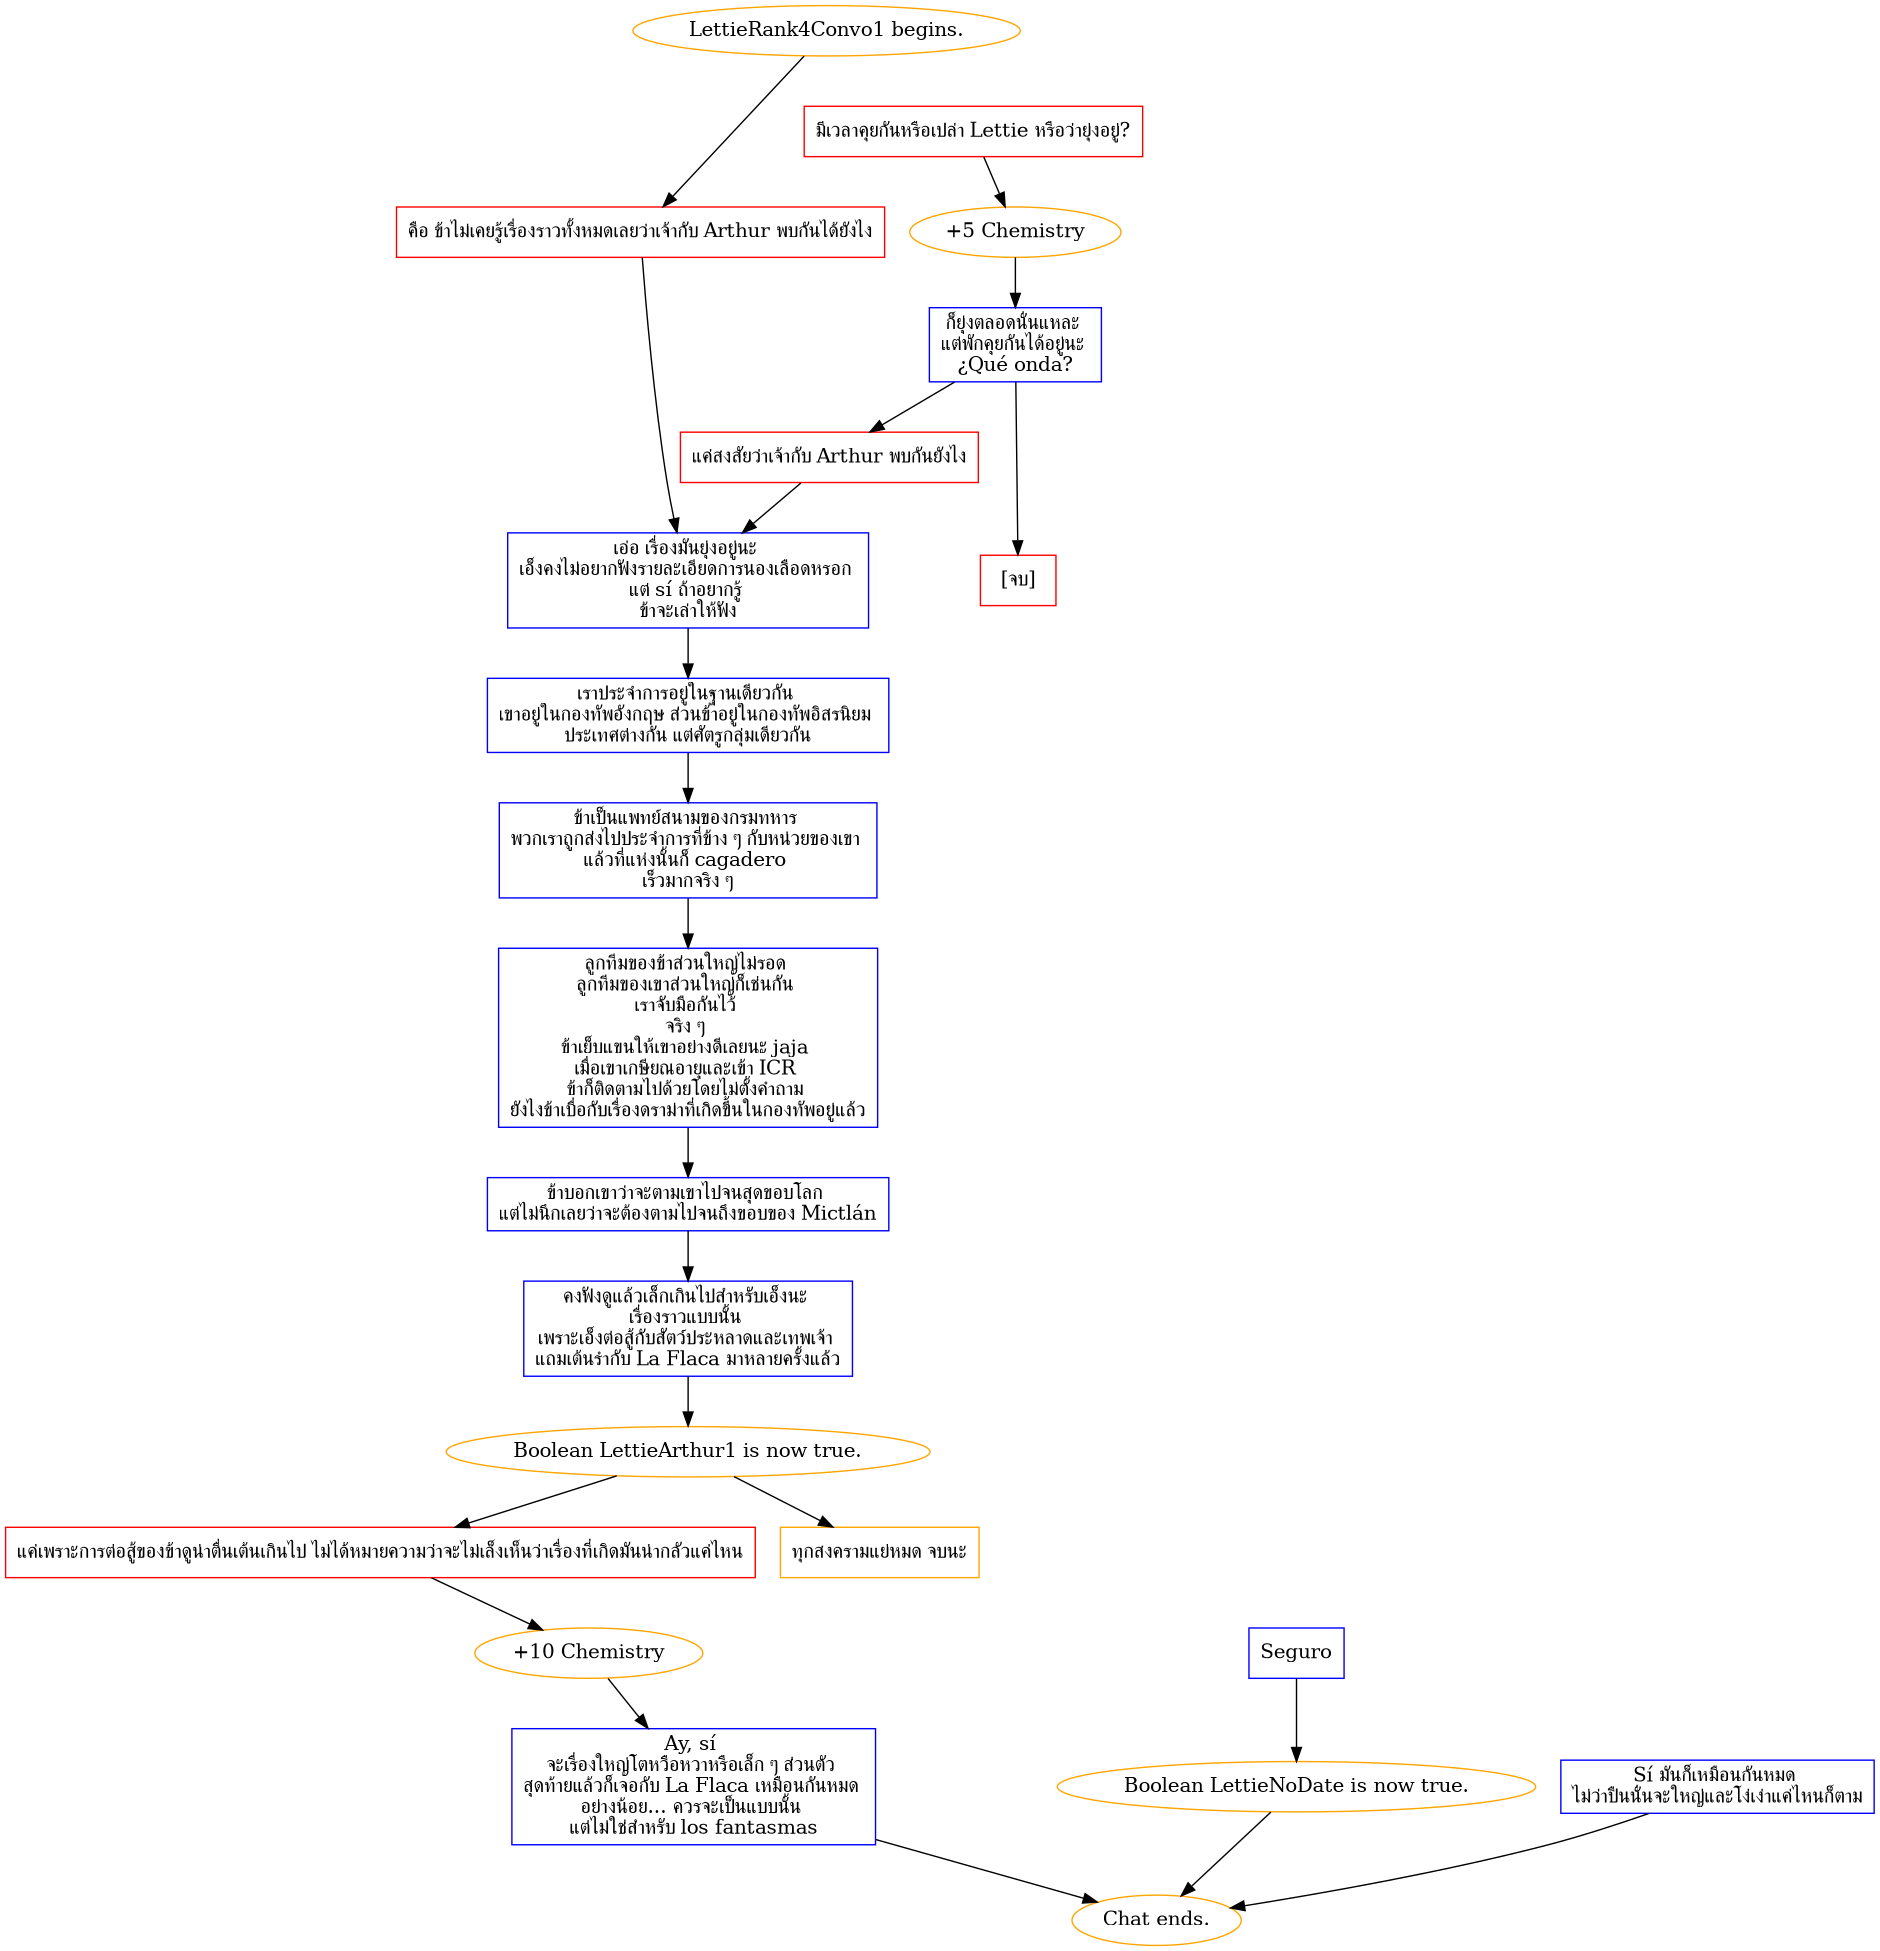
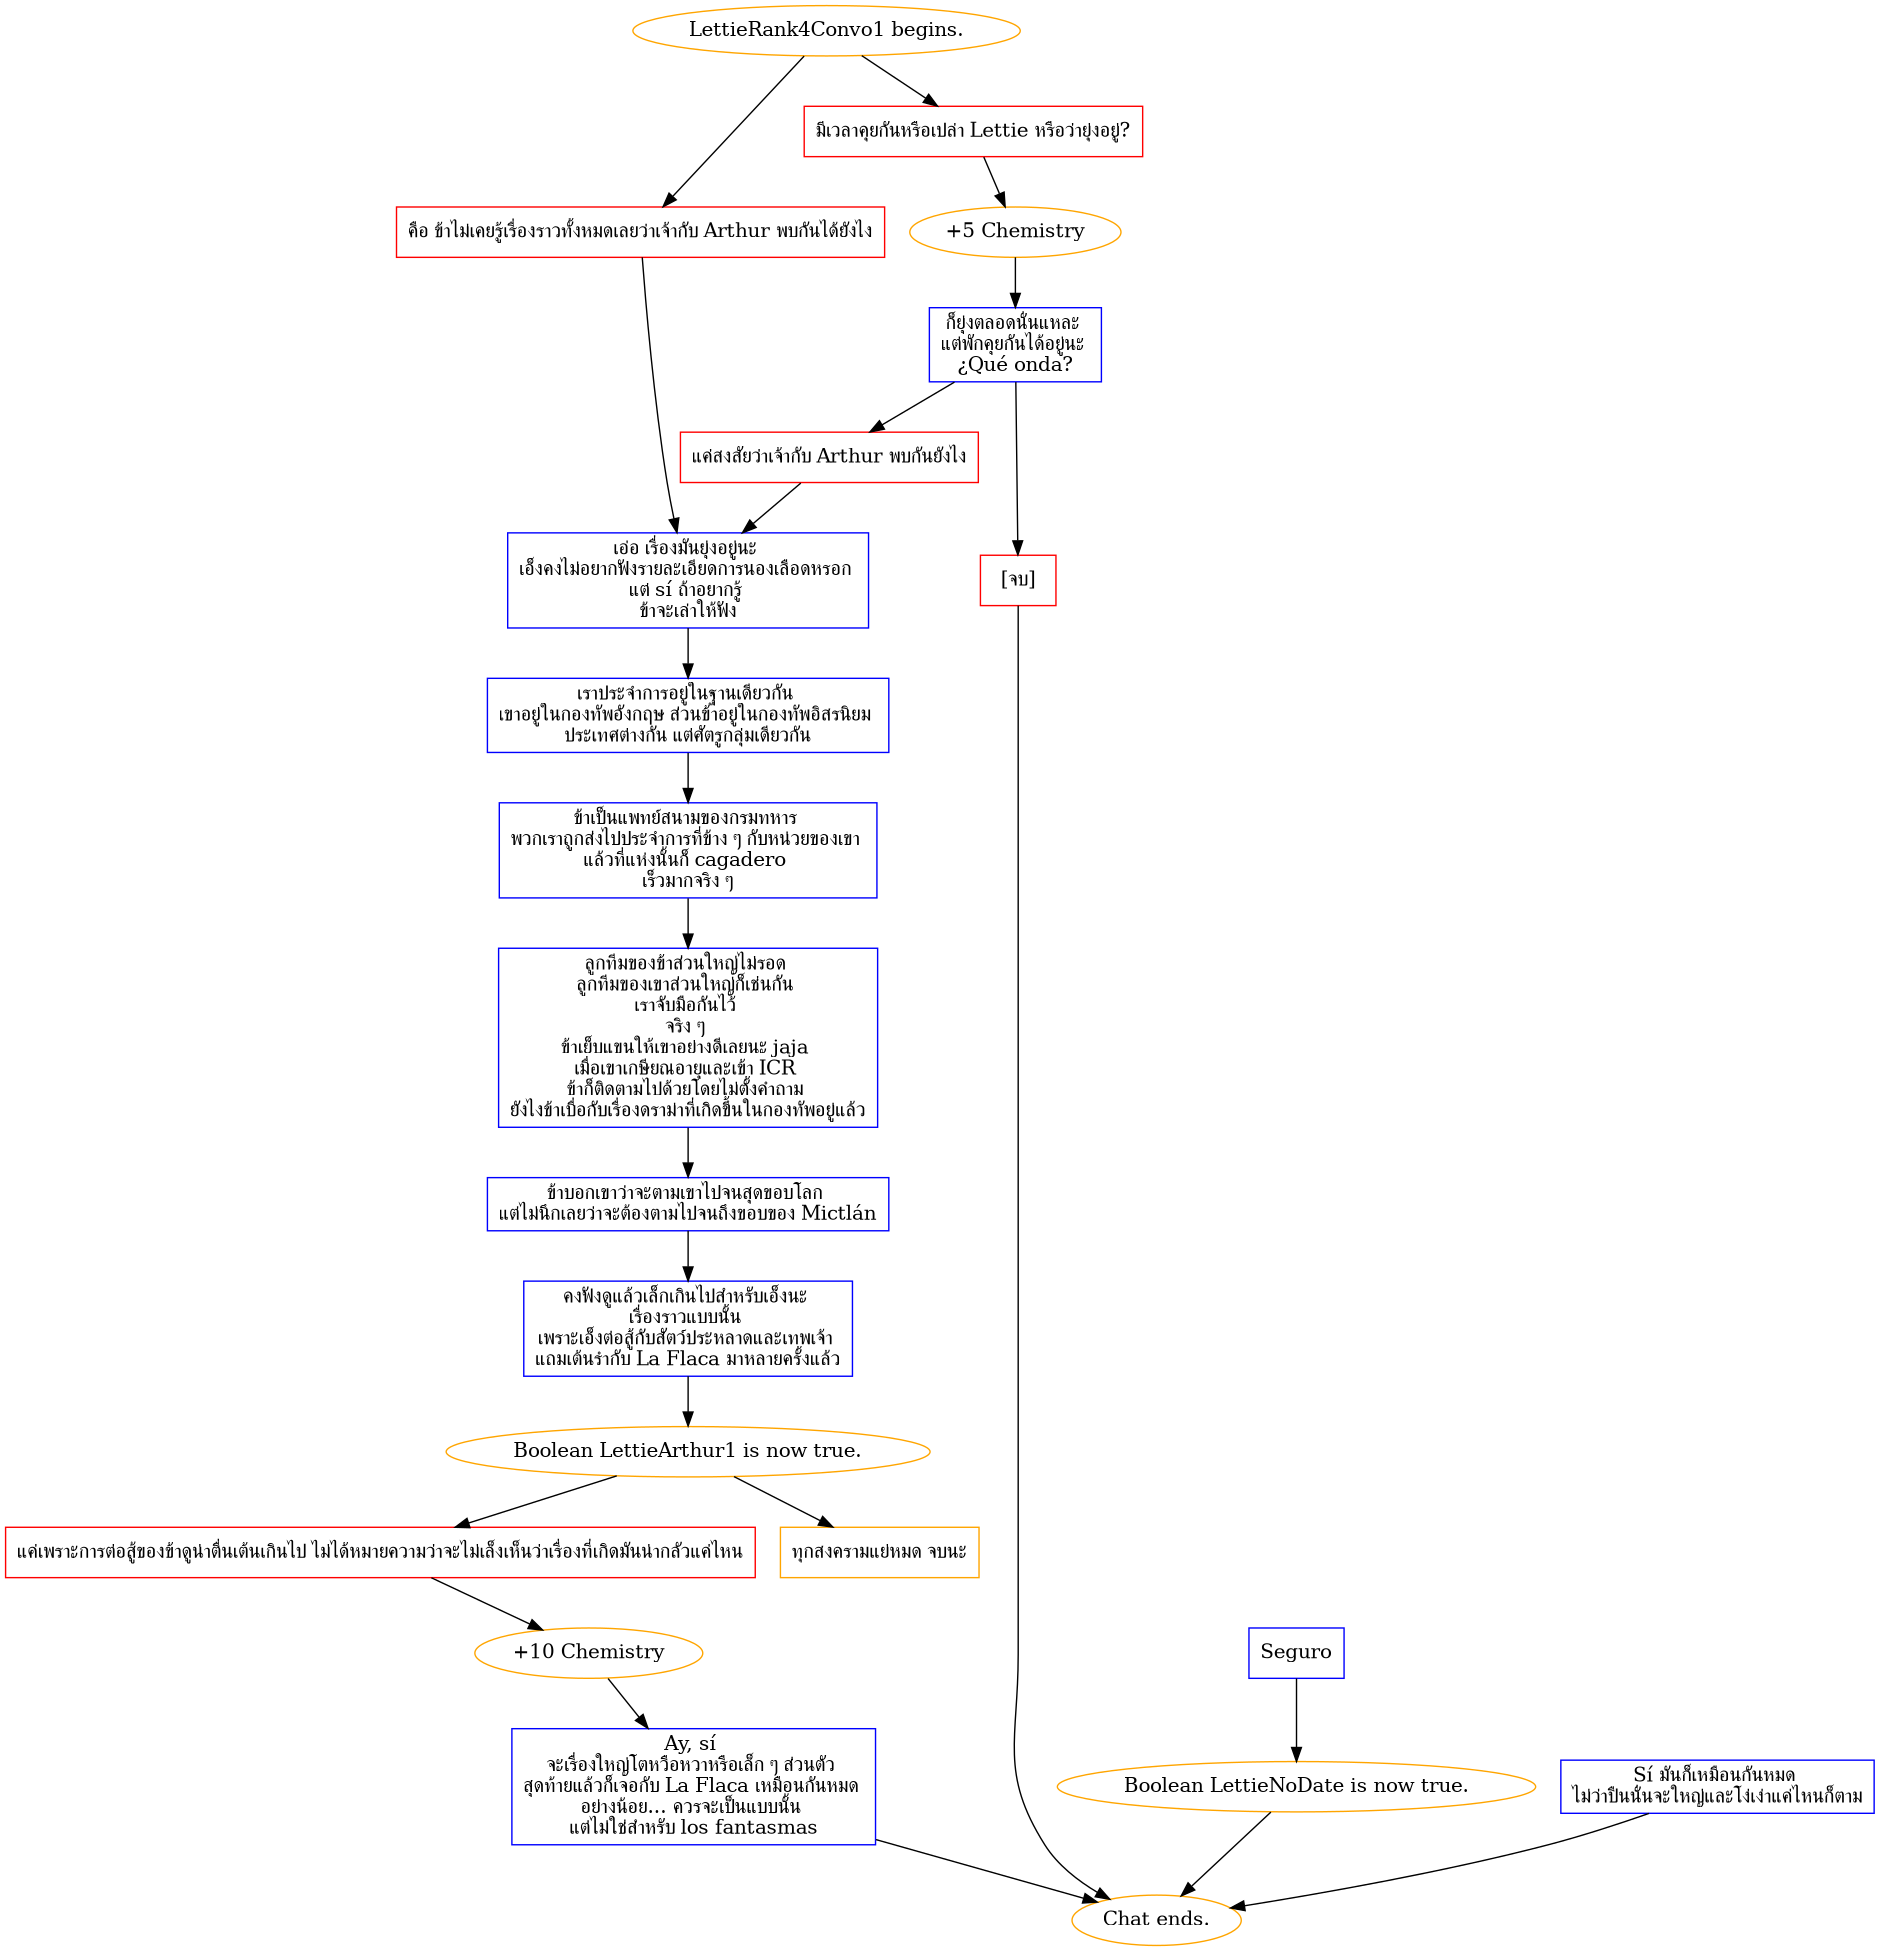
edge "LettieRank4Convo1 begins." -> "มีเวลาคุยกันหรือเปล่า Lettie หรือว่ายุ่งอยู่?": added
edge "[จบ]" -> "Chat ends.": added
